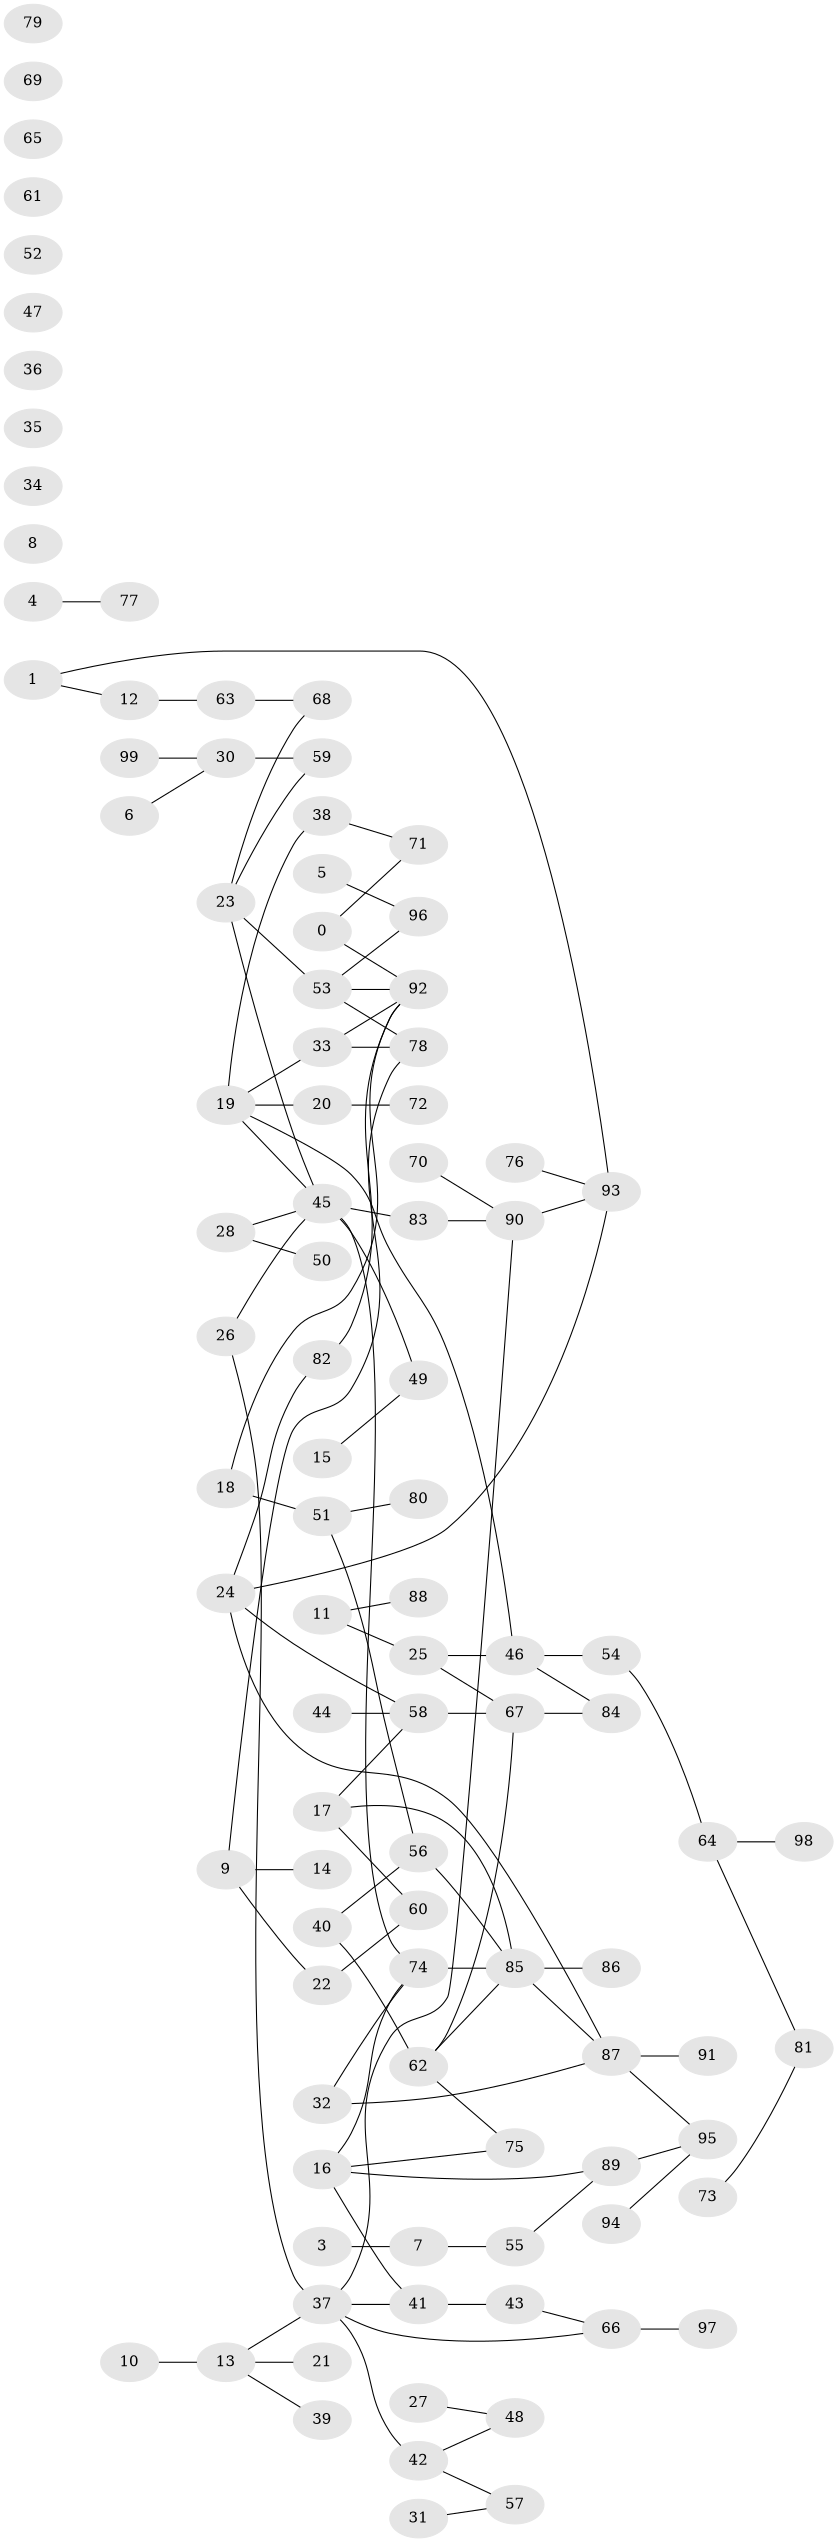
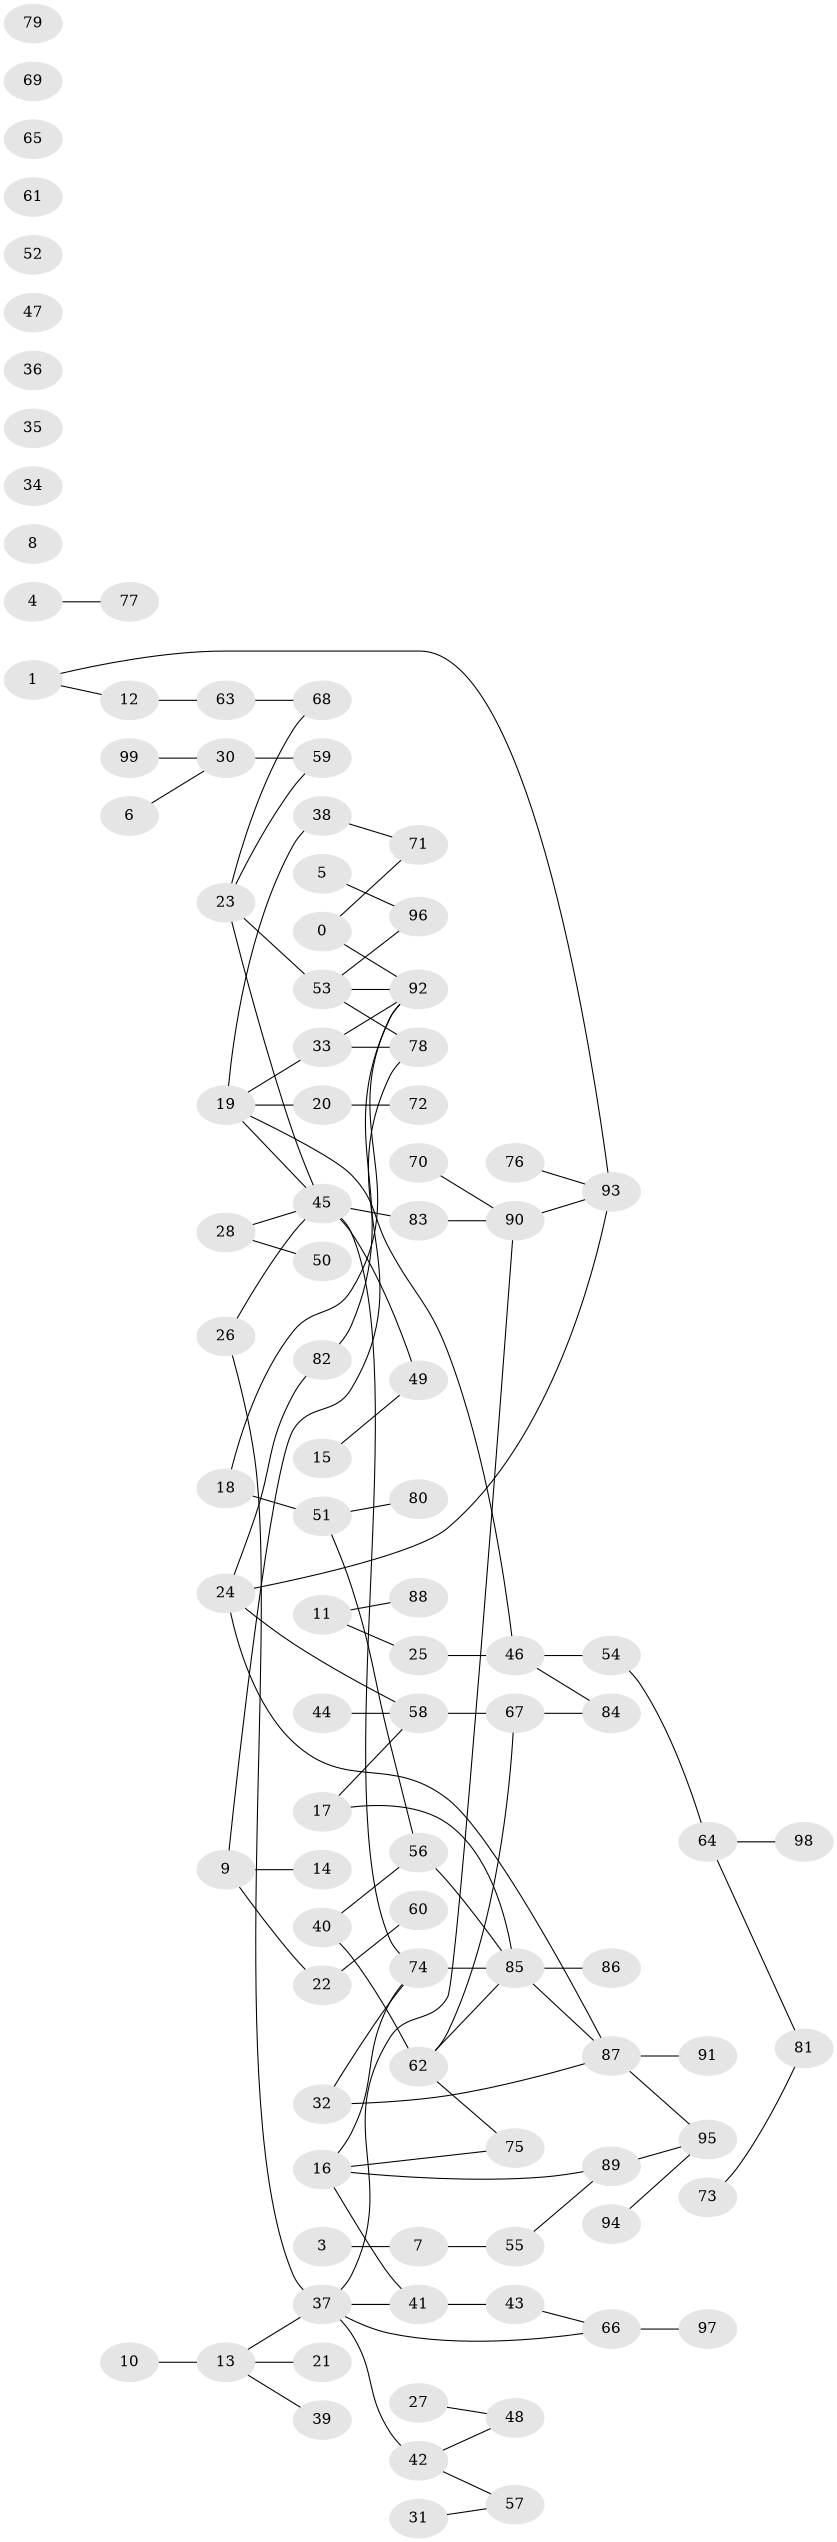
edge "25" -- "67": removed
edge "17" -- "60": removed
